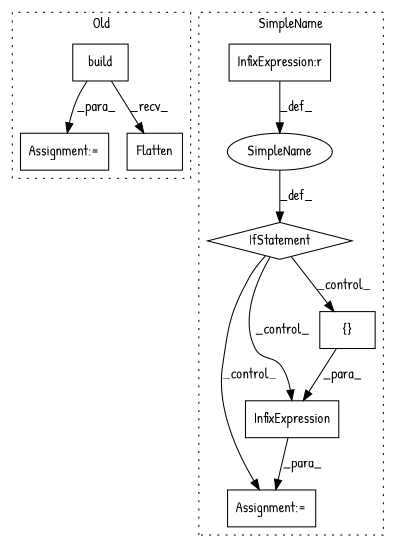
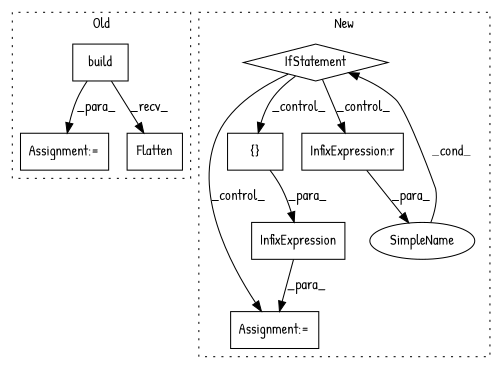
cluster "SimpleName": label "SimpleName" -> "New"
edge "InfixExpression:r" -> "SimpleName": label "_def_" -> "_para_"
edge "SimpleName" -> "IfStatement": label "_def_" -> "_cond_"
edge "IfStatement" -> "InfixExpression": now "IfStatement" -> "InfixExpression:r"
